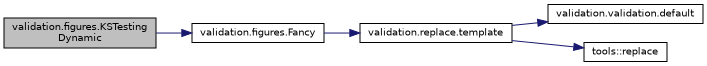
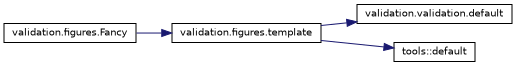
node "validation.figures.KSTesting Dynamic": removed
node "validation.replace.template": label "validation.replace.template" -> "validation.figures.template"
node "tools::replace": label "tools::replace" -> "tools::default"
